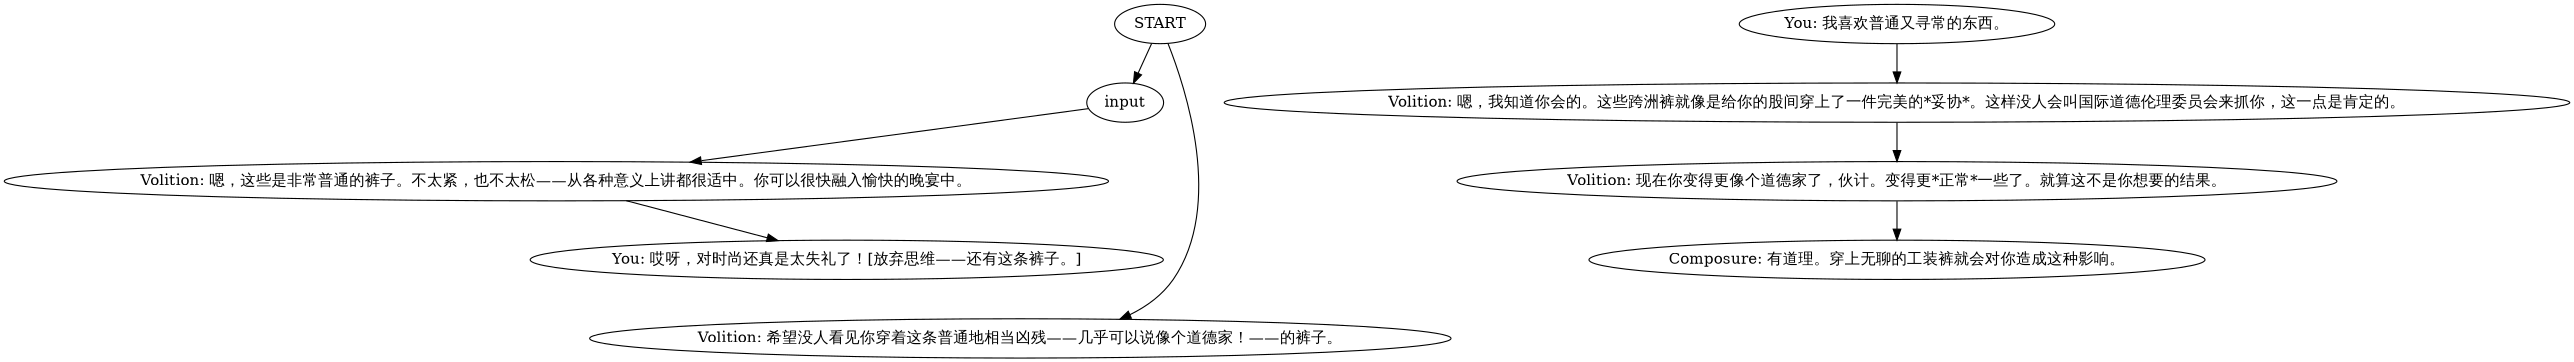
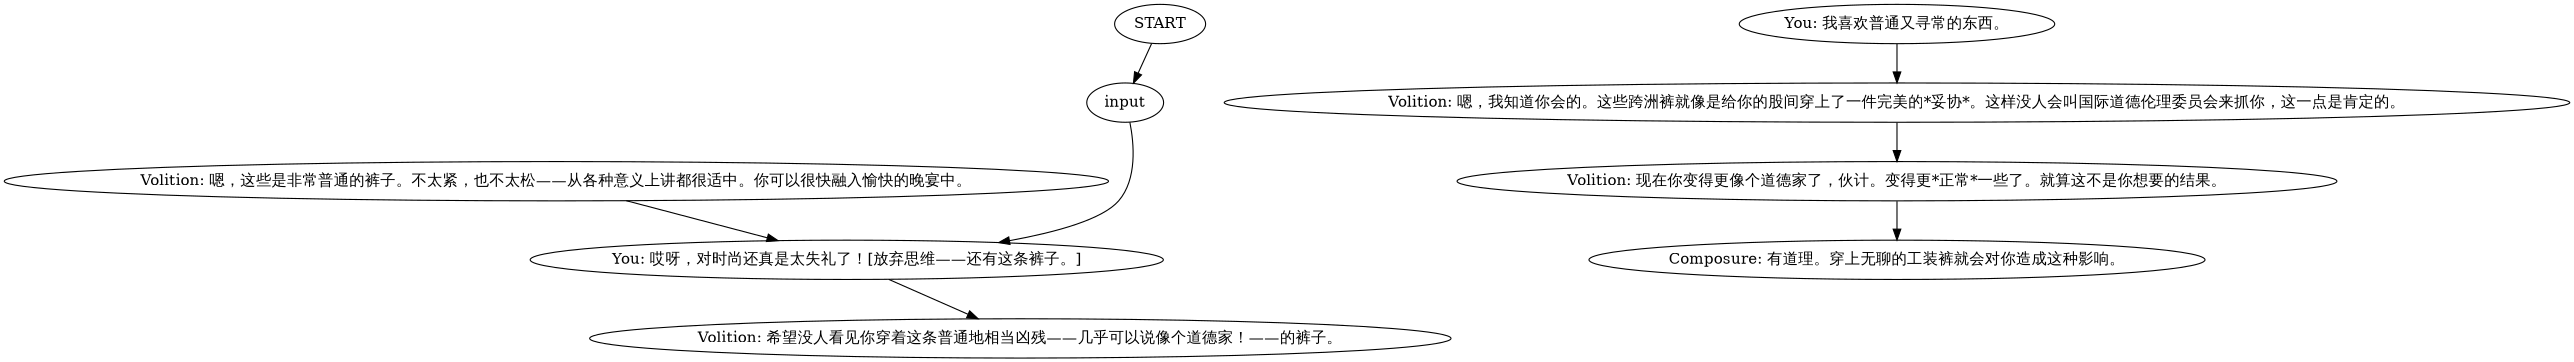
edge "input" -> "Volition: 嗯，这些是非常普通的裤子。不太紧，也不太松——从各种意义上讲都很适中。你可以很快融入愉快的晚宴中。": now "input" -> "You: 哎呀，对时尚还真是太失礼了！[放弃思维——还有这条裤子。]"
edge "START" -> "Volition: 希望没人看见你穿着这条普通地相当凶残——几乎可以说像个道德家！——的裤子。": now "You: 哎呀，对时尚还真是太失礼了！[放弃思维——还有这条裤子。]" -> "Volition: 希望没人看见你穿着这条普通地相当凶残——几乎可以说像个道德家！——的裤子。"
